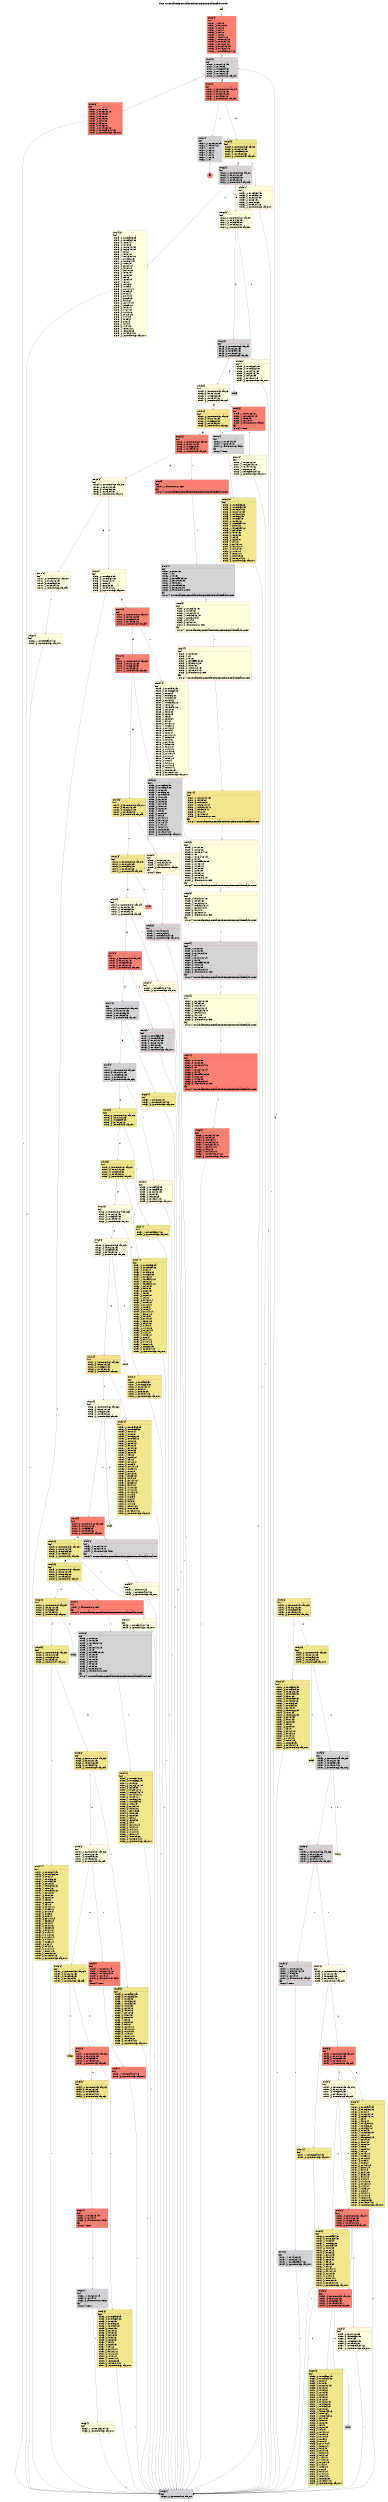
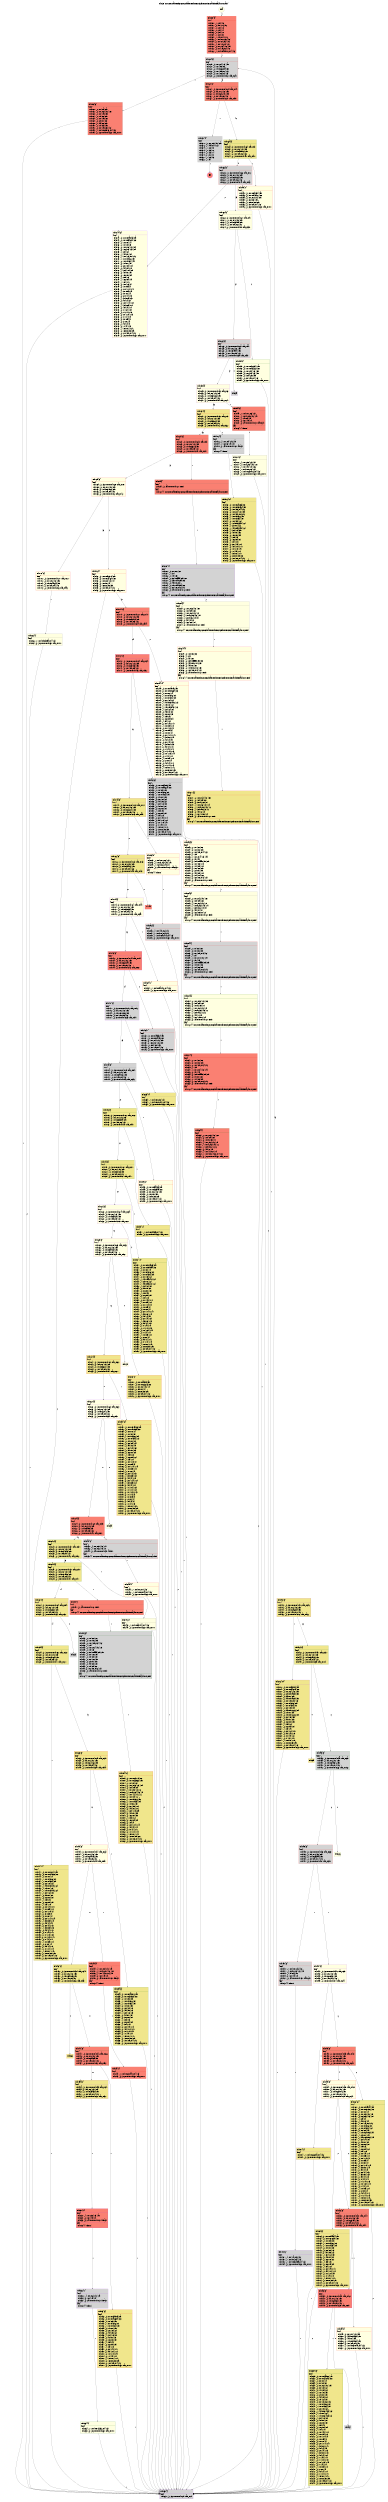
edge "0x402271 [36]" -> "0x402295 [58]": now "0x401ac3 [83]" -> "0x402295 [58]"
